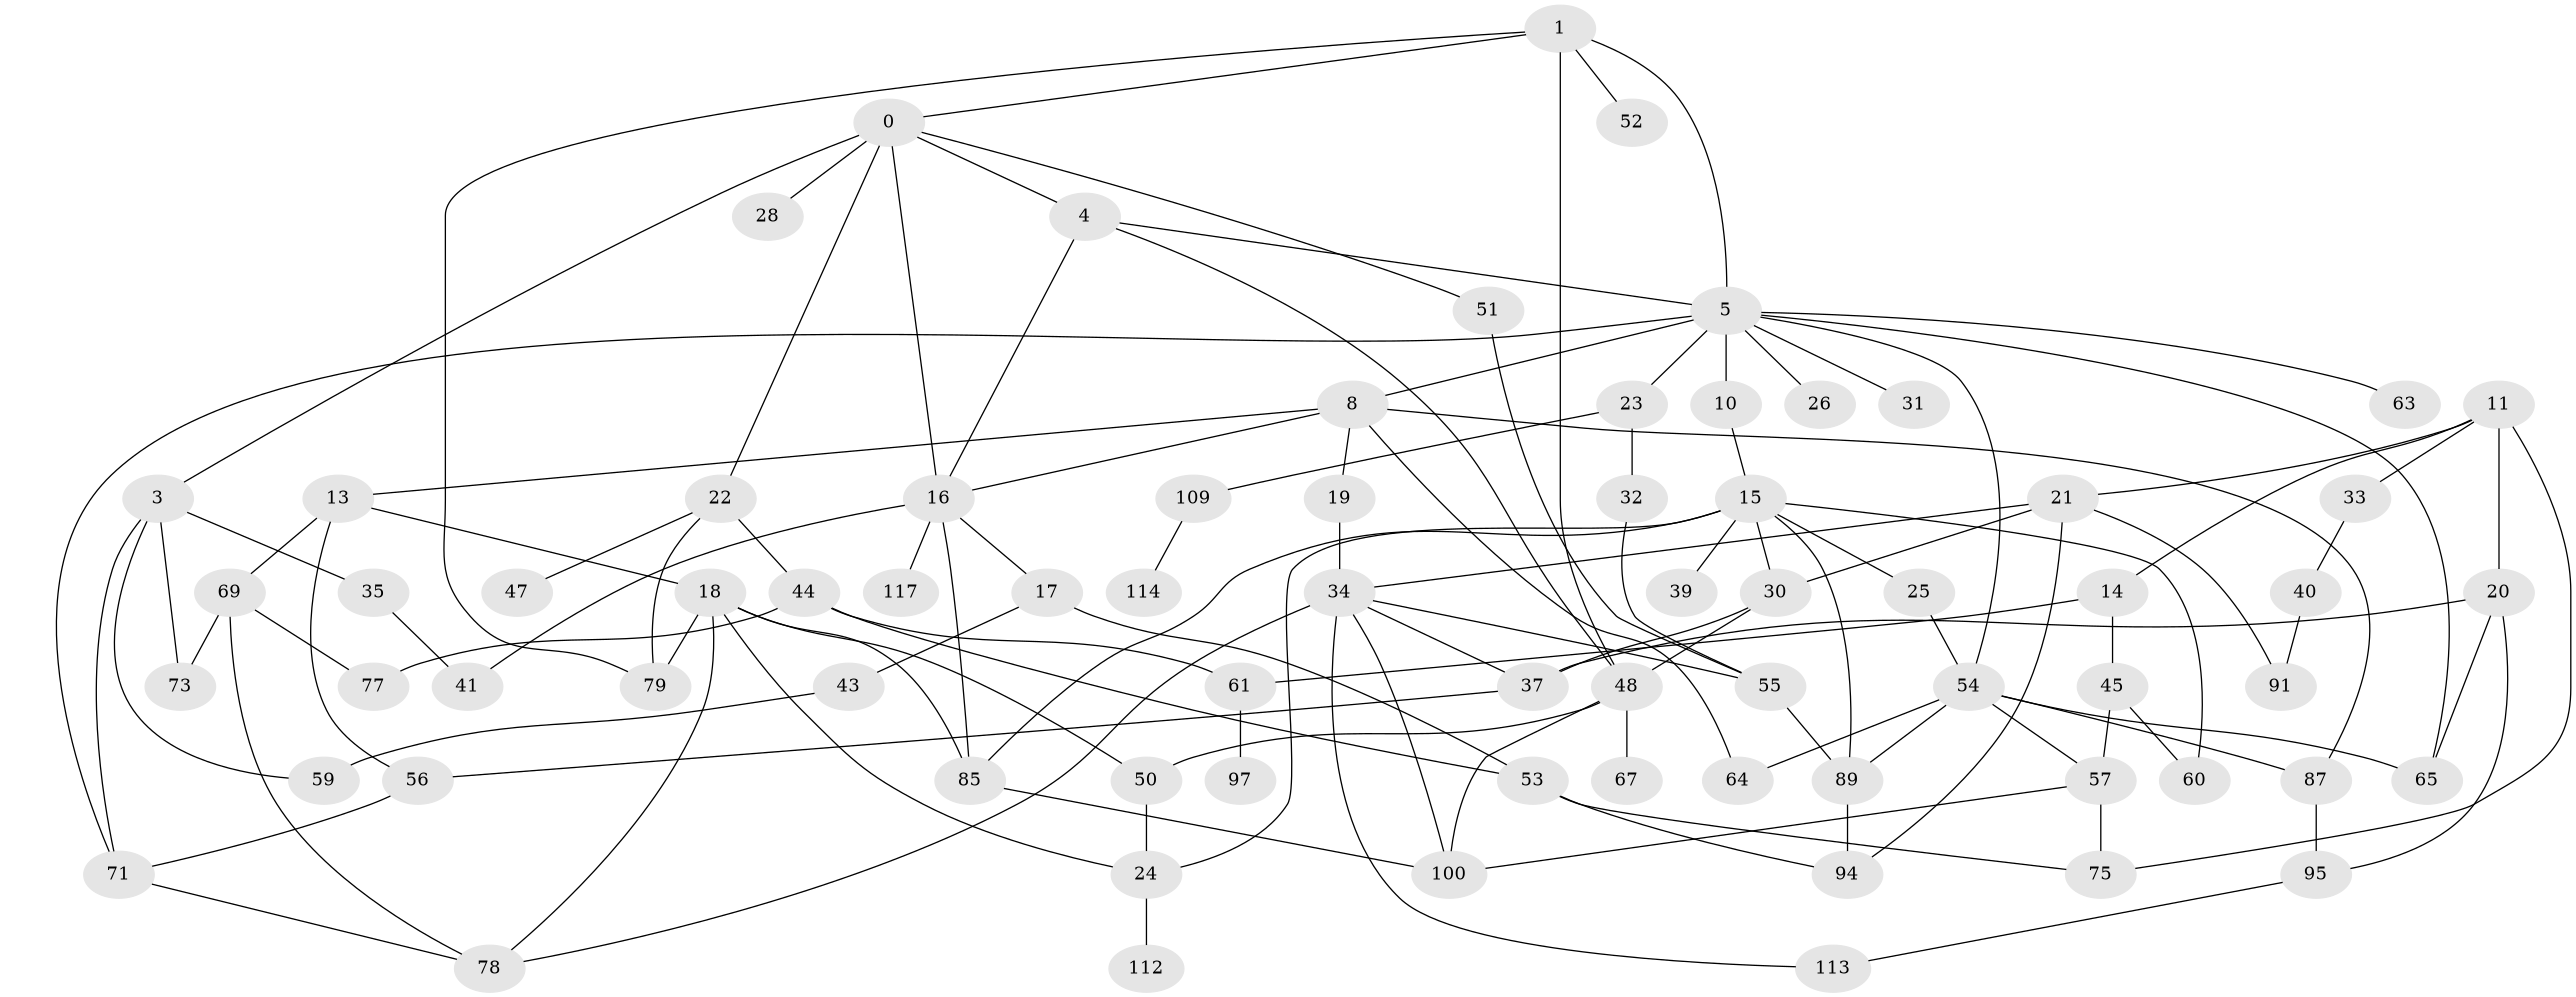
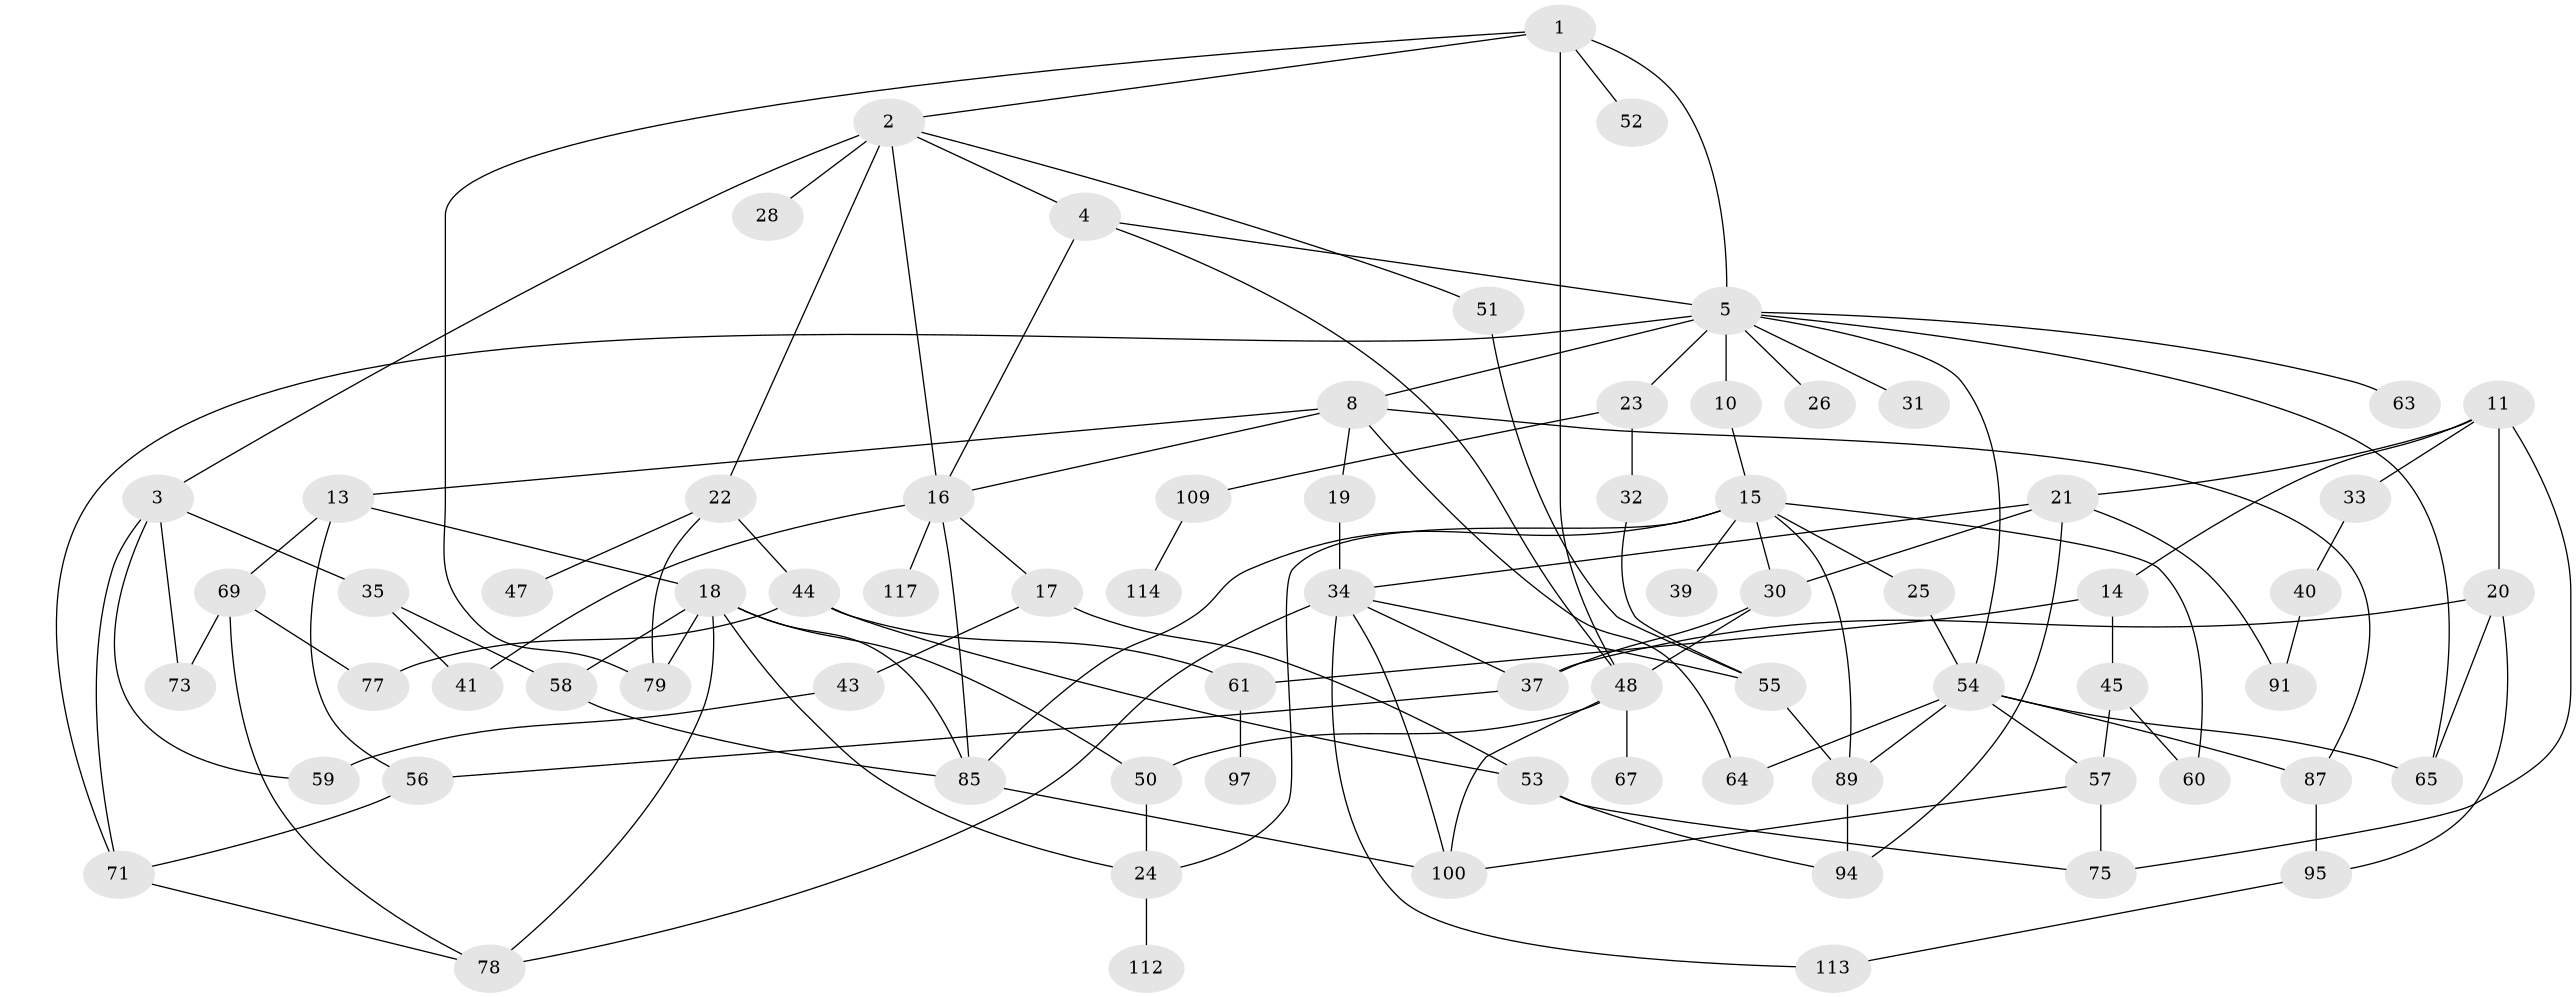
node "0": label "0" -> "2"
node "58": added
